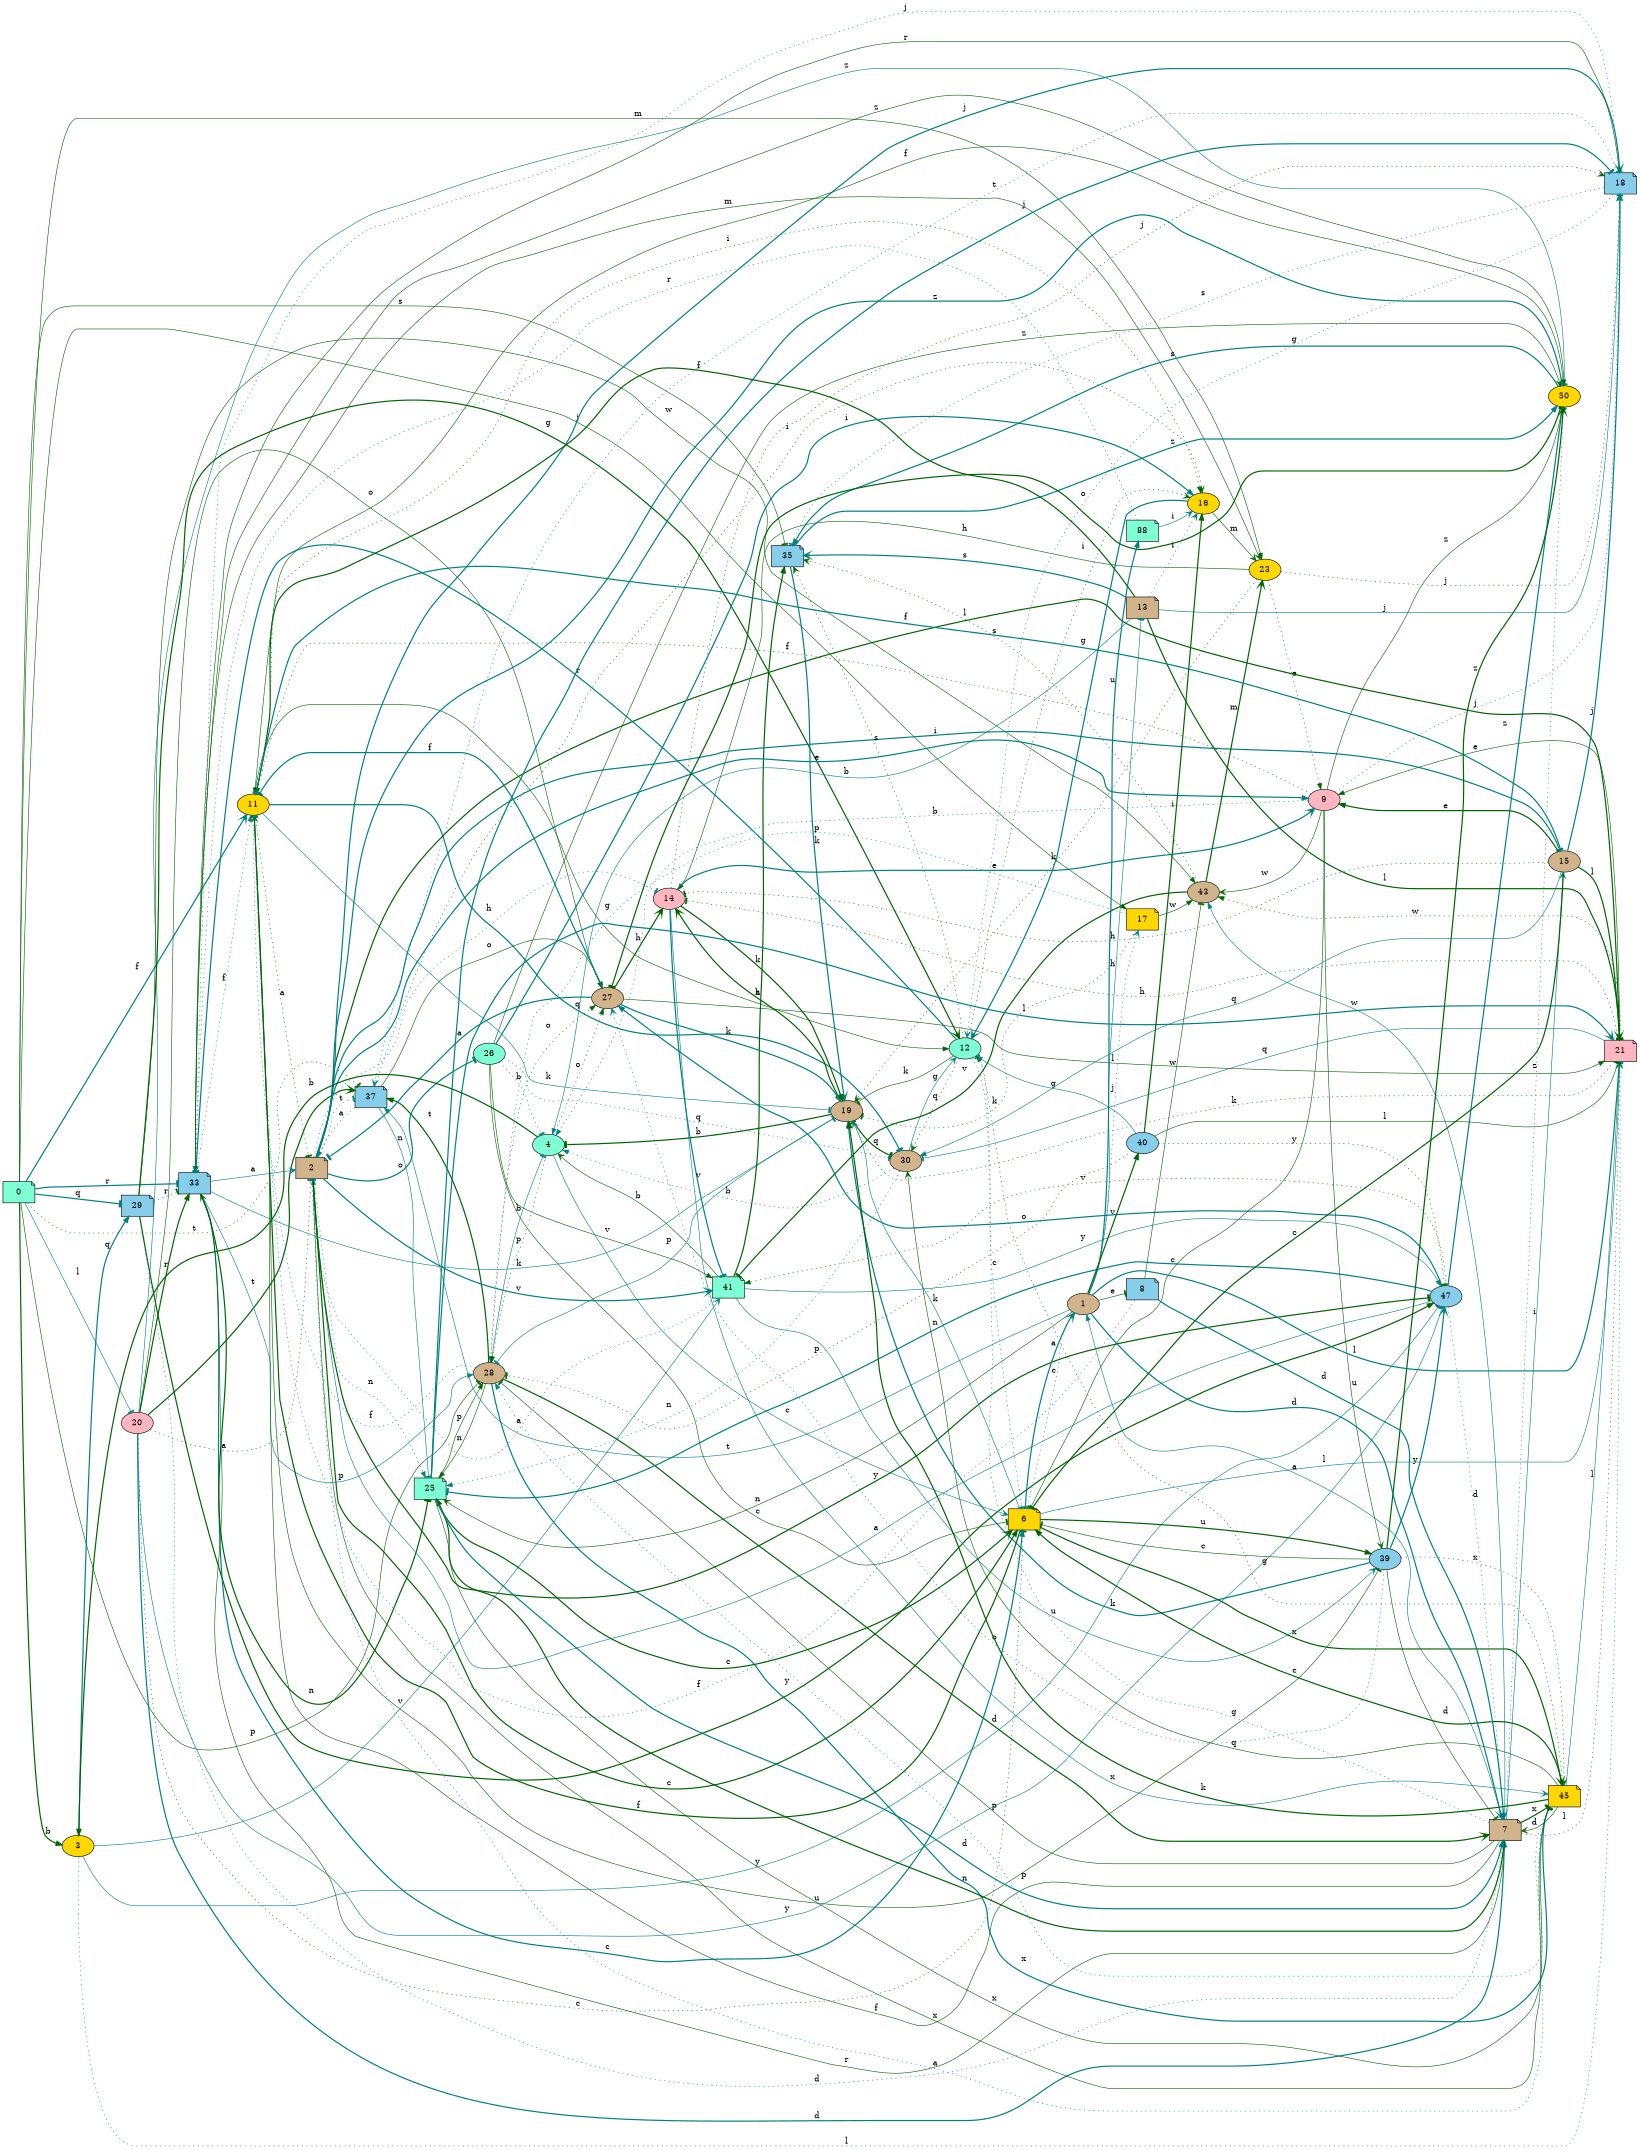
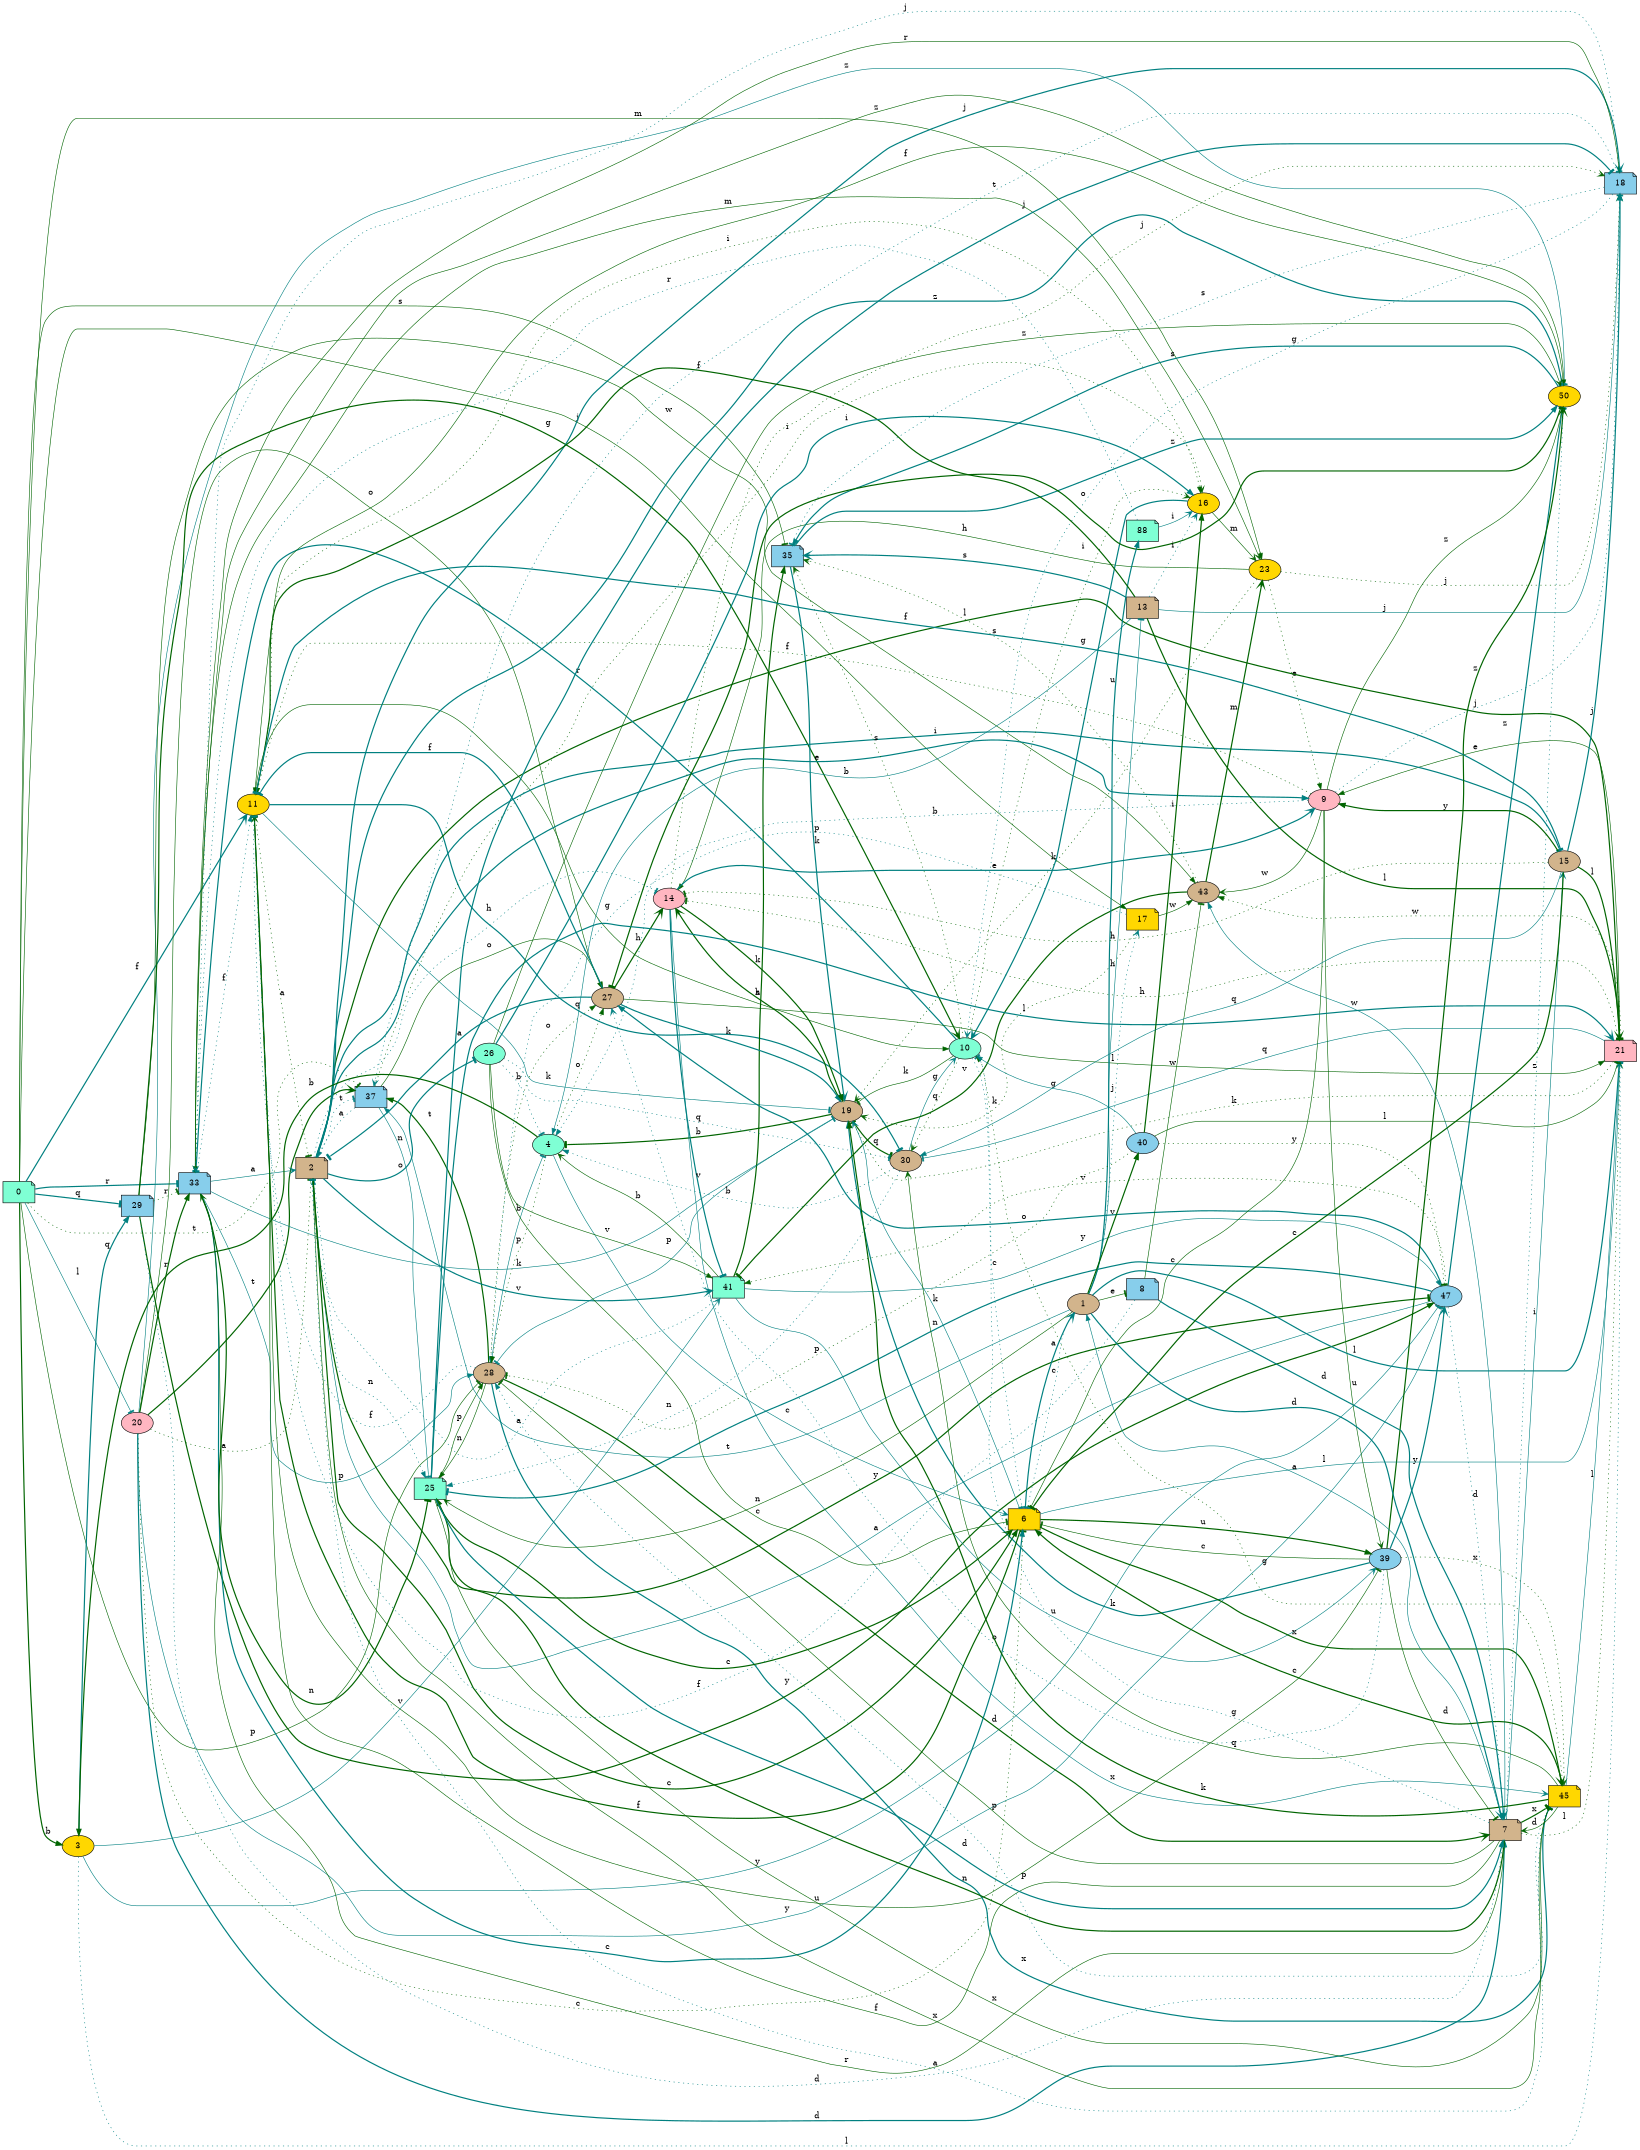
edge "15" -> "9": label "e" -> "y"
edge "17" -> "19": arrowhead tee -> vee
node "12": label "12" -> "10"
